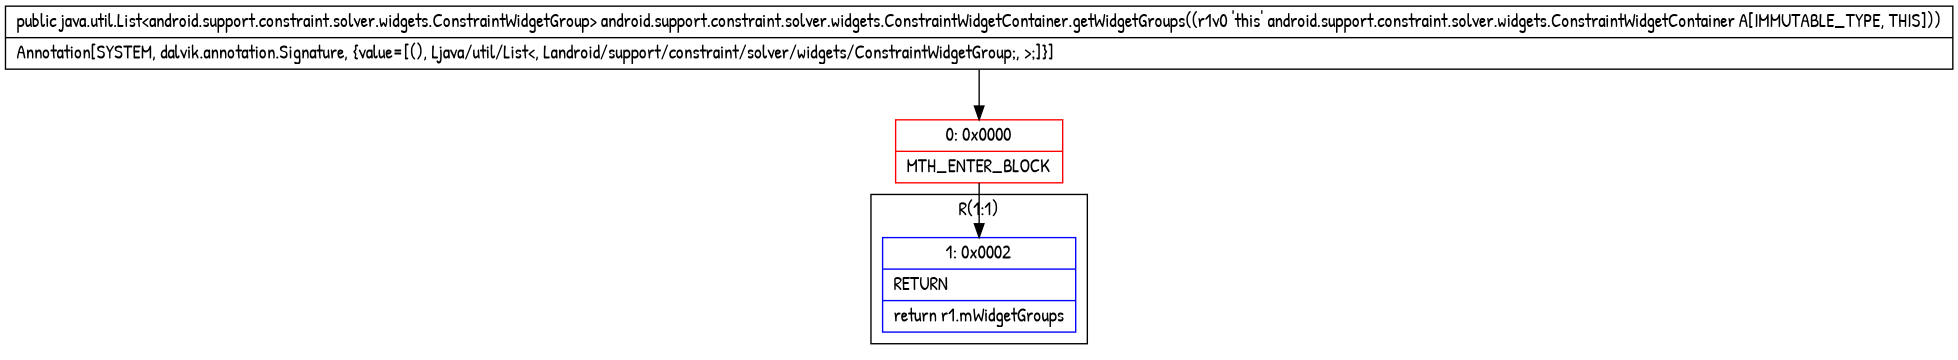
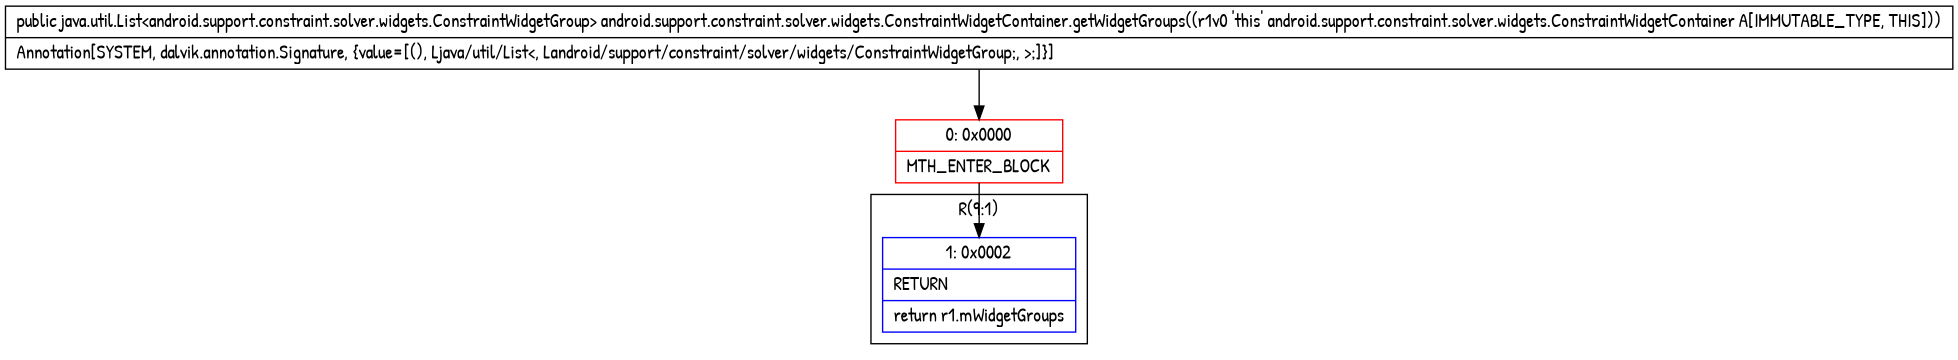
cluster "R(1:1)": label "R(1:1)" -> "R(9:1)"
